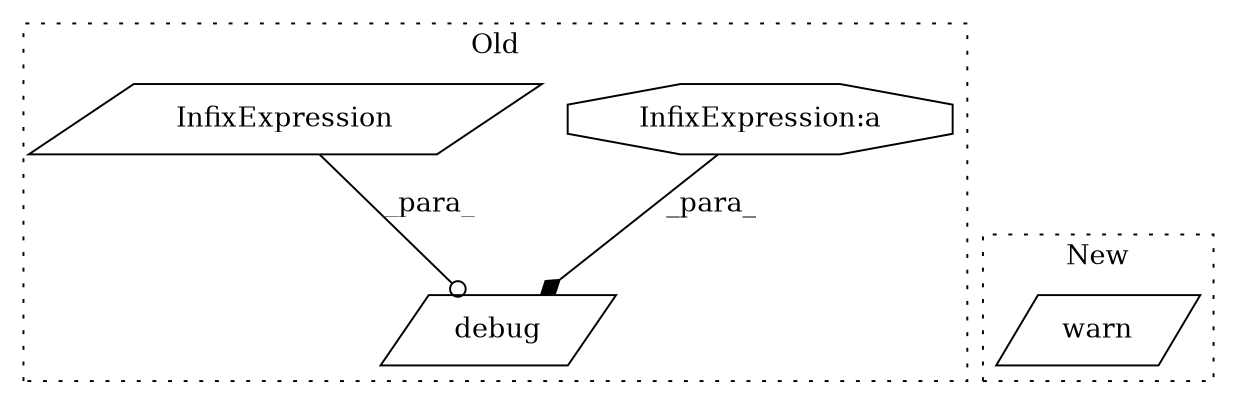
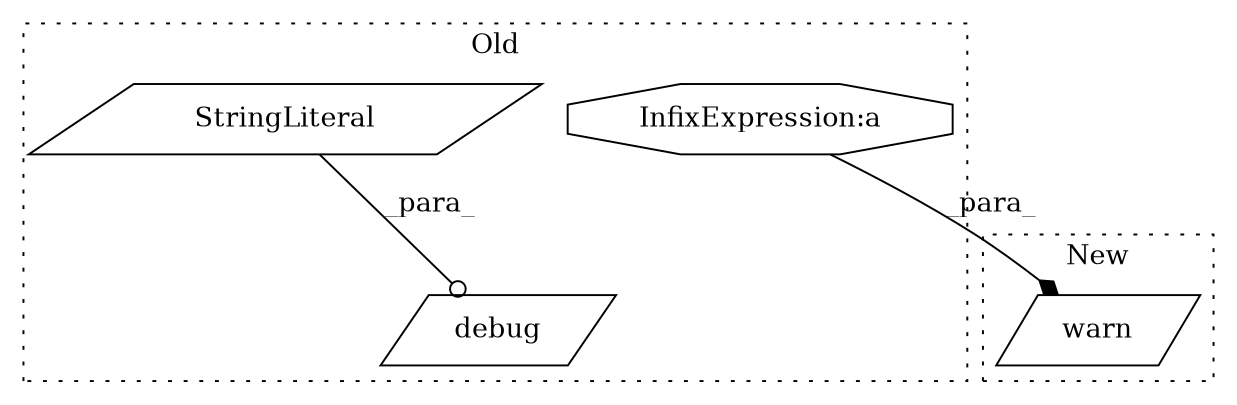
node "InfixExpression": label "InfixExpression" -> "StringLiteral"
edge "InfixExpression:a" -> "debug": now "InfixExpression:a" -> "warn"
